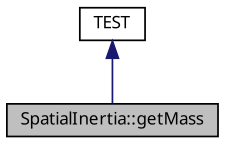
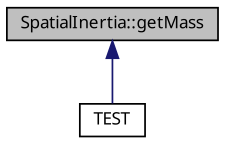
edge "SpatialInertia::getMass" -> "TEST": reversed
